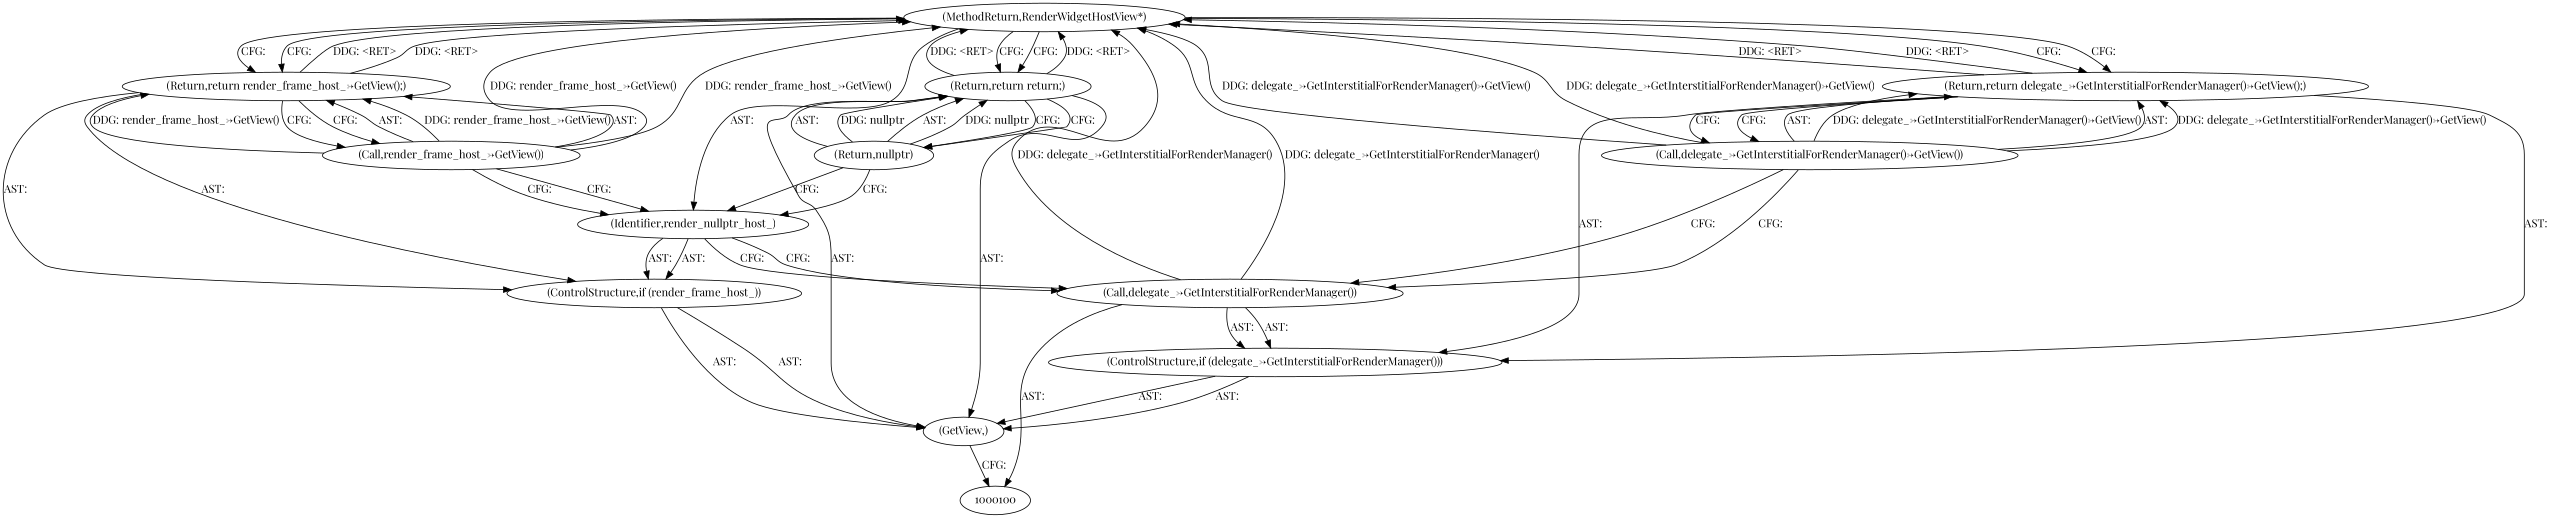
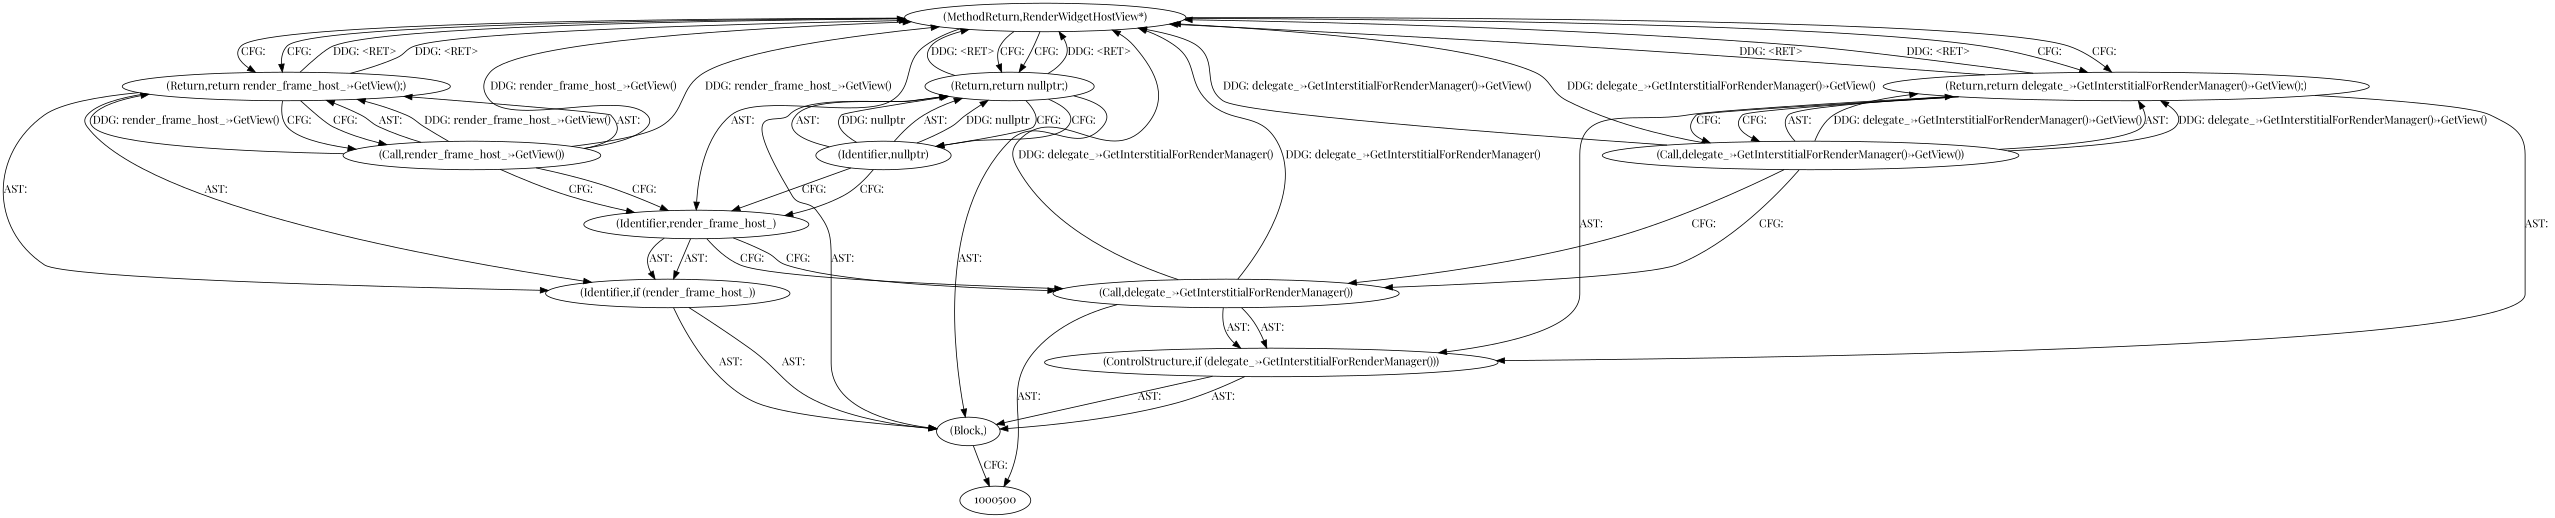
node "(Return,return return;)": label "(Return,return return;)" -> "(Return,return nullptr;)"
node "(Return,nullptr)": label "(Return,nullptr)" -> "(Identifier,nullptr)"
node "(Identifier,render_nullptr_host_)": label "(Identifier,render_nullptr_host_)" -> "(Identifier,render_frame_host_)"
node "(ControlStructure,if (render_frame_host_))": label "(ControlStructure,if (render_frame_host_))" -> "(Identifier,if (render_frame_host_))"
node "(GetView,)": label "(GetView,)" -> "(Block,)"
node "1000100": label "1000100" -> "1000500"
